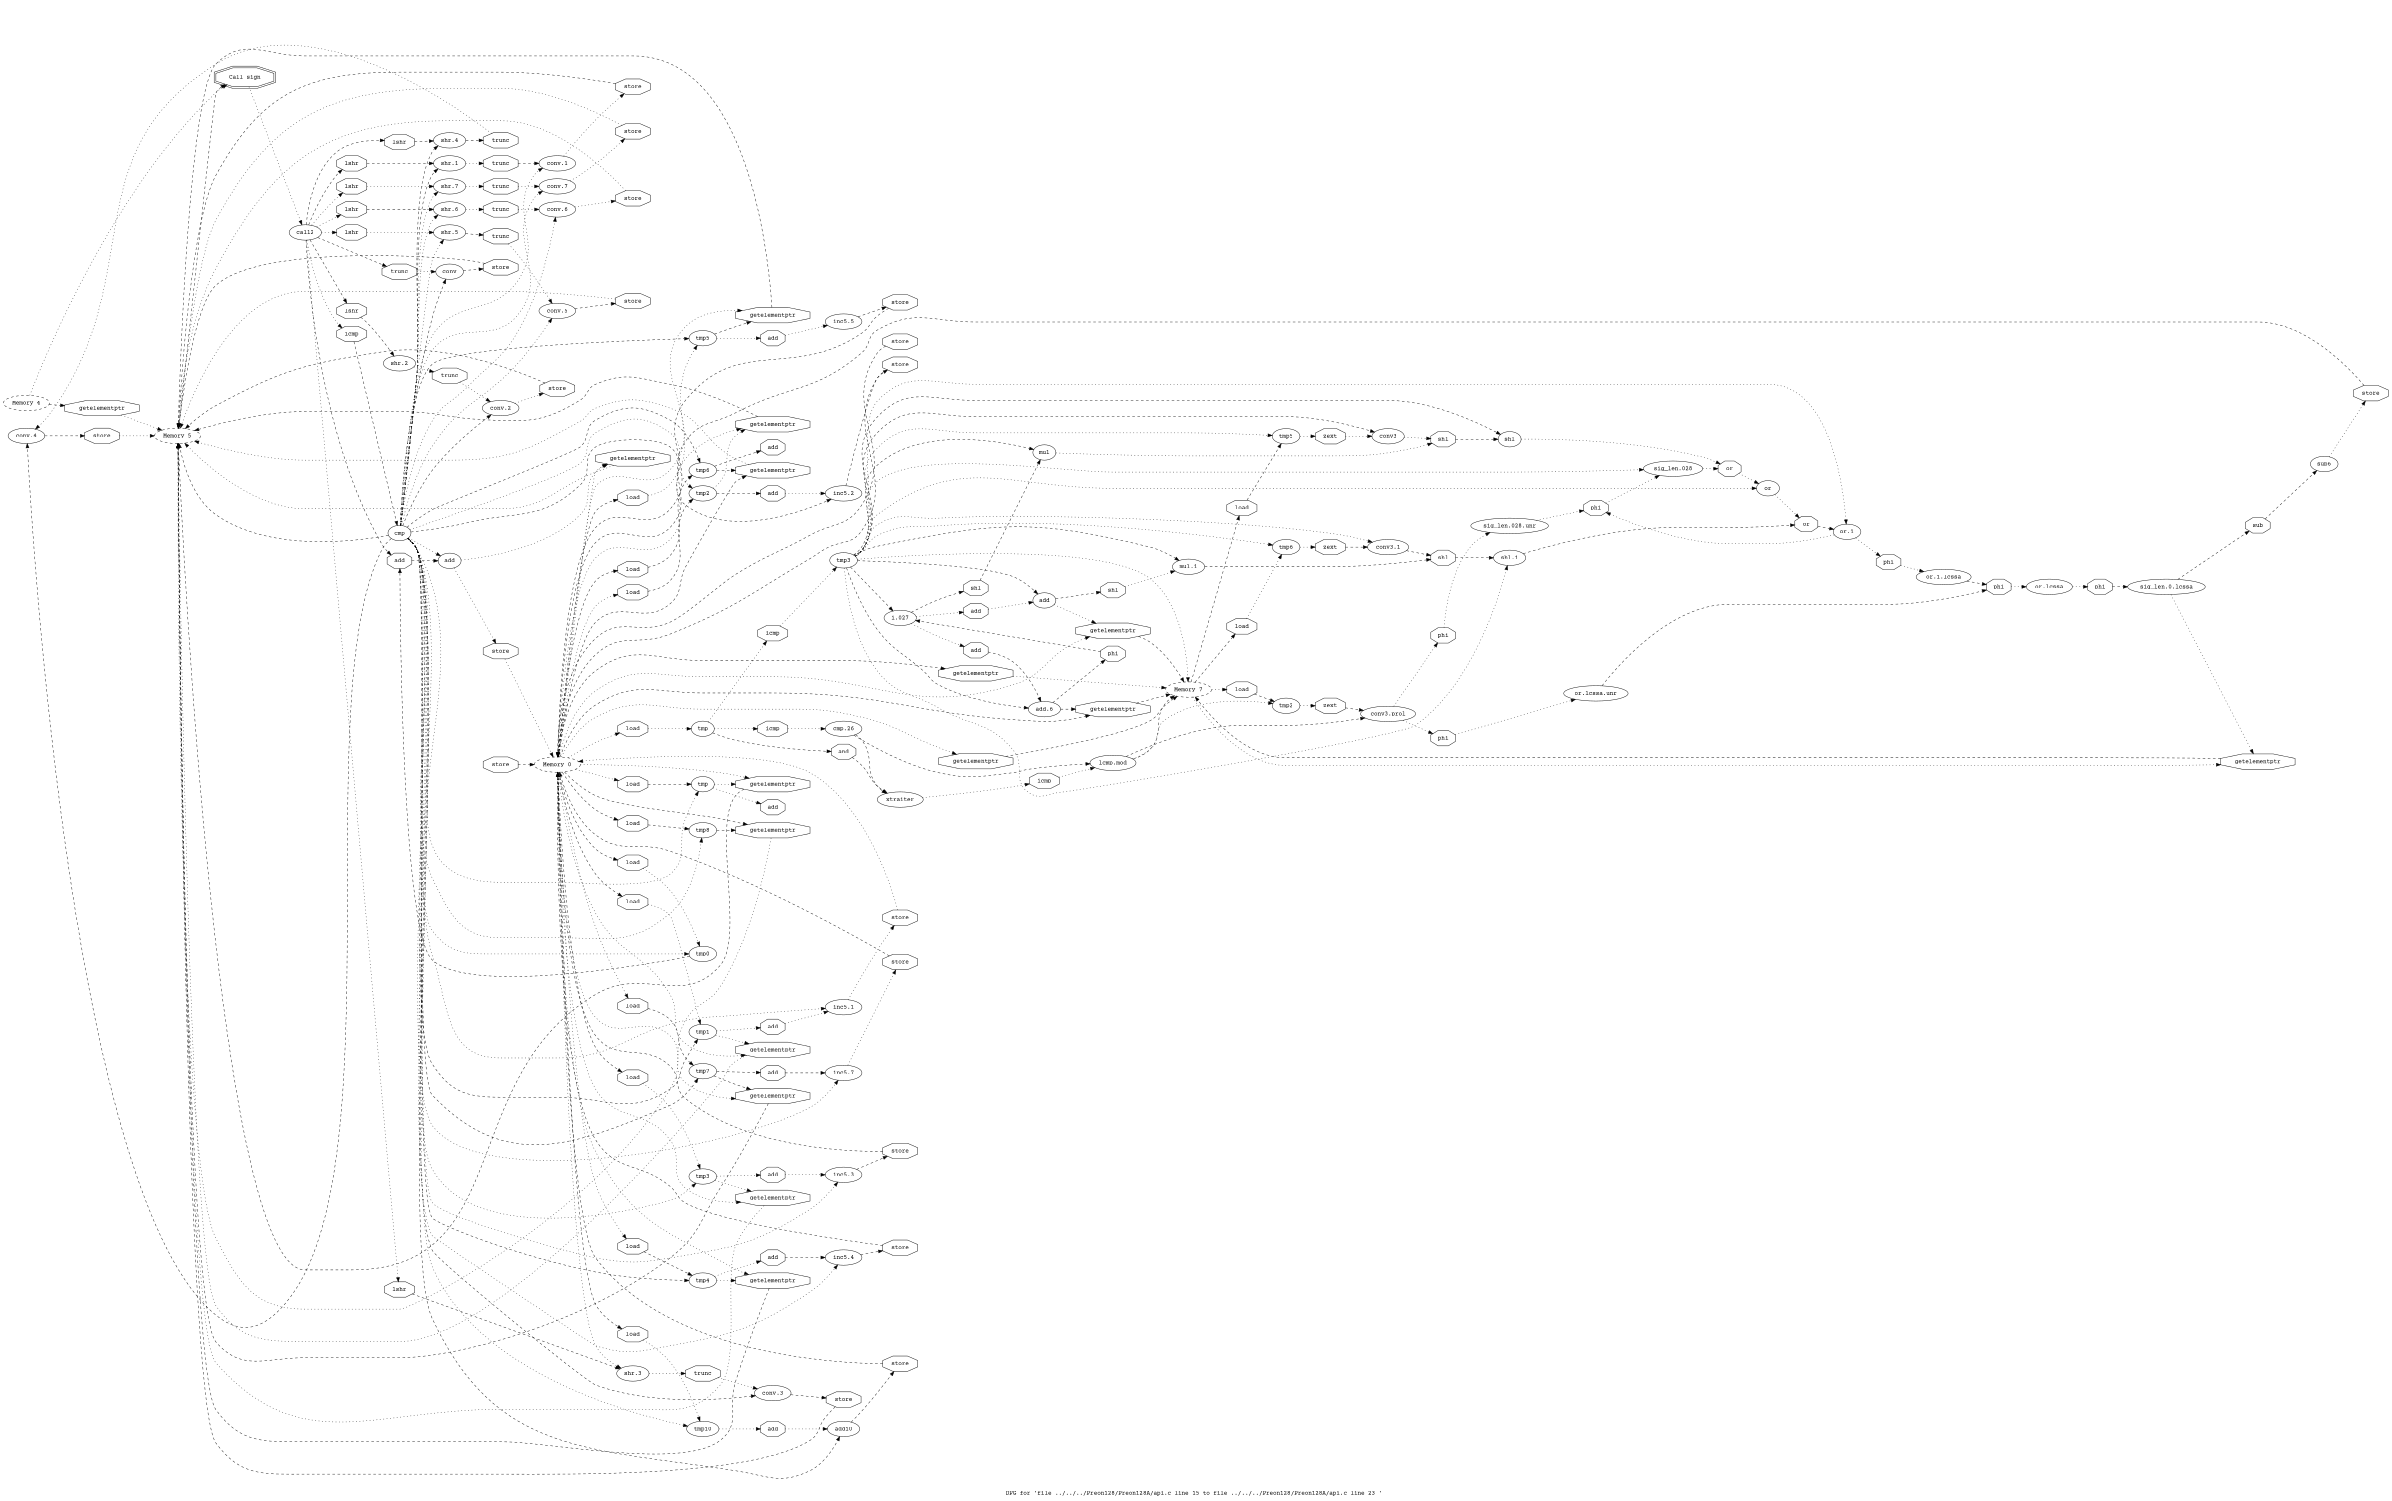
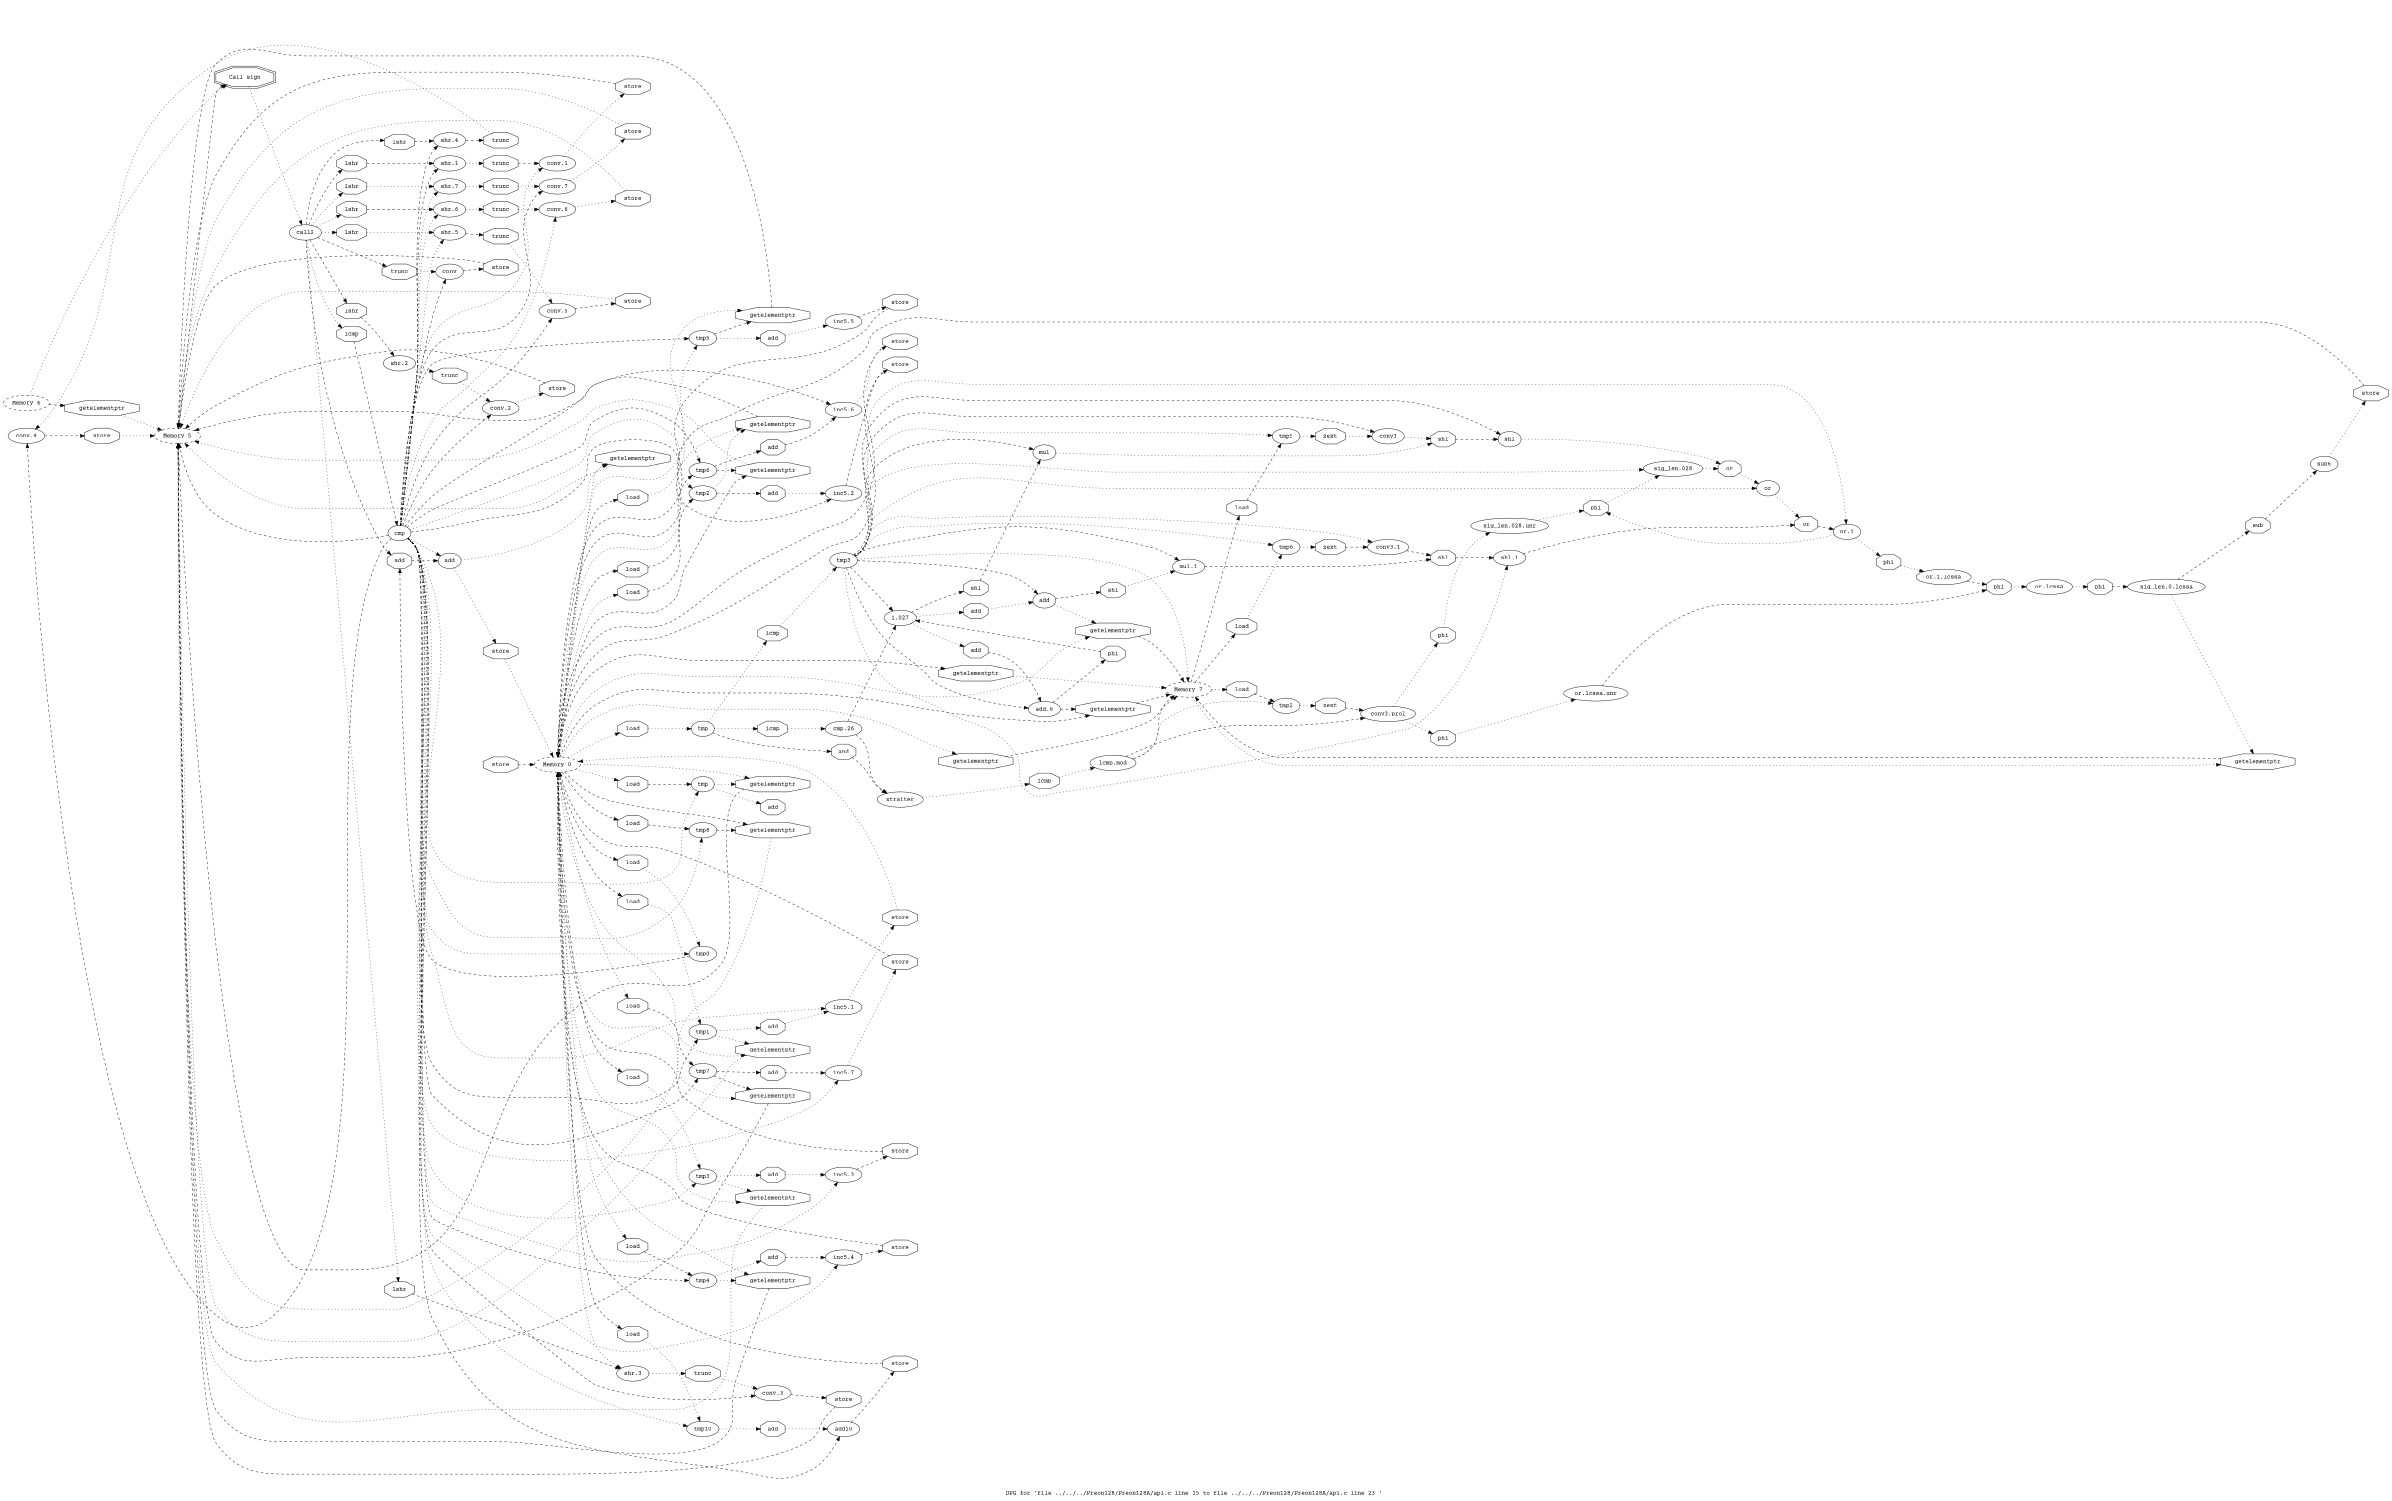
edge "cmp" -> "conv.7": style dotted -> dashed
node "inc5.6": added
edge "cmp" -> "conv.5": style dotted -> dashed
edge "cmp.26" -> "lcmp.mod": now "cmp.26" -> "i.027"
